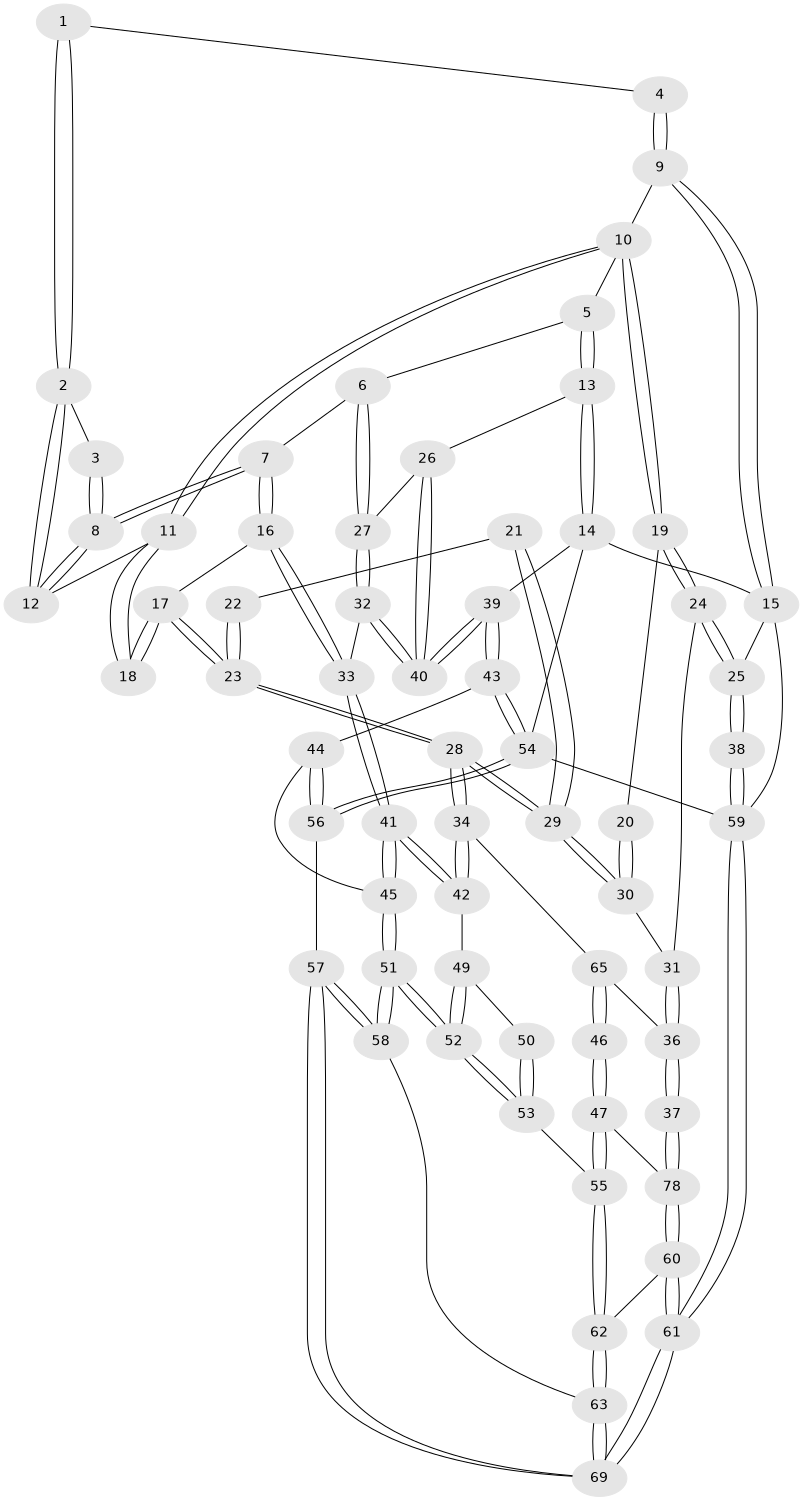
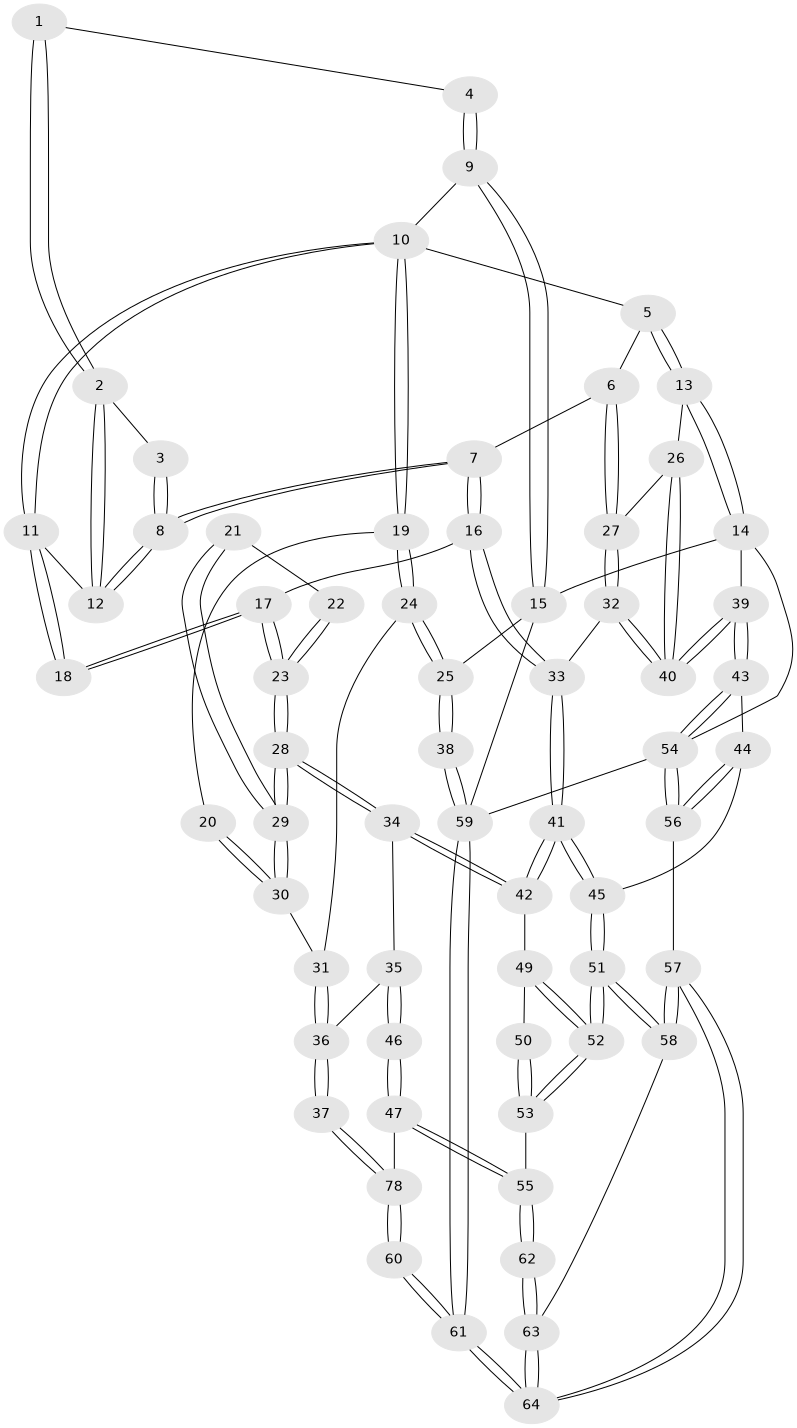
node "65": label "65" -> "35"
edge "60" -- "62": removed
node "69": label "69" -> "64"
